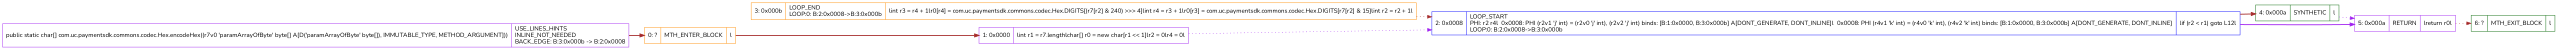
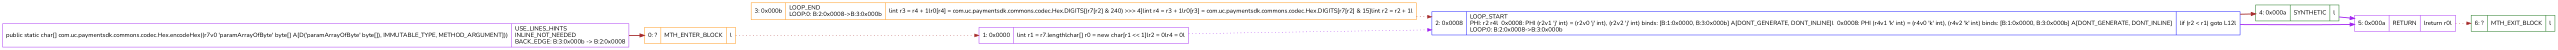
edge "4: 0x000a" -> "5: 0x000a": style dotted -> bold
edge "0: ?" -> "1: 0x0000": style bold -> dotted
